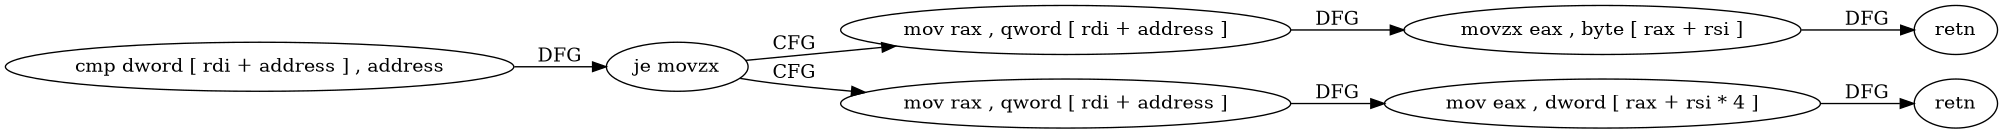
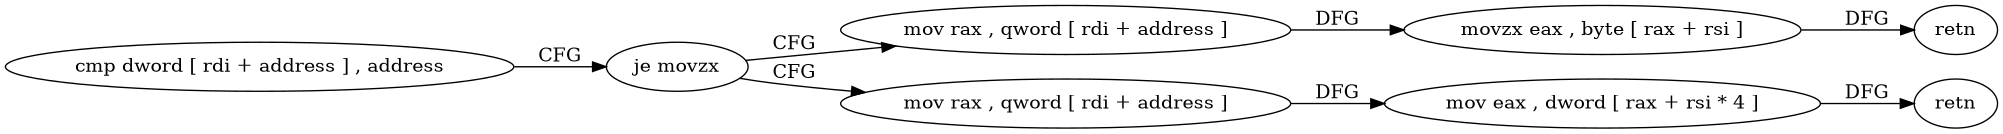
edge "cmp dword [ rdi + address ] , address" -> "je movzx": label "DFG" -> "CFG"
